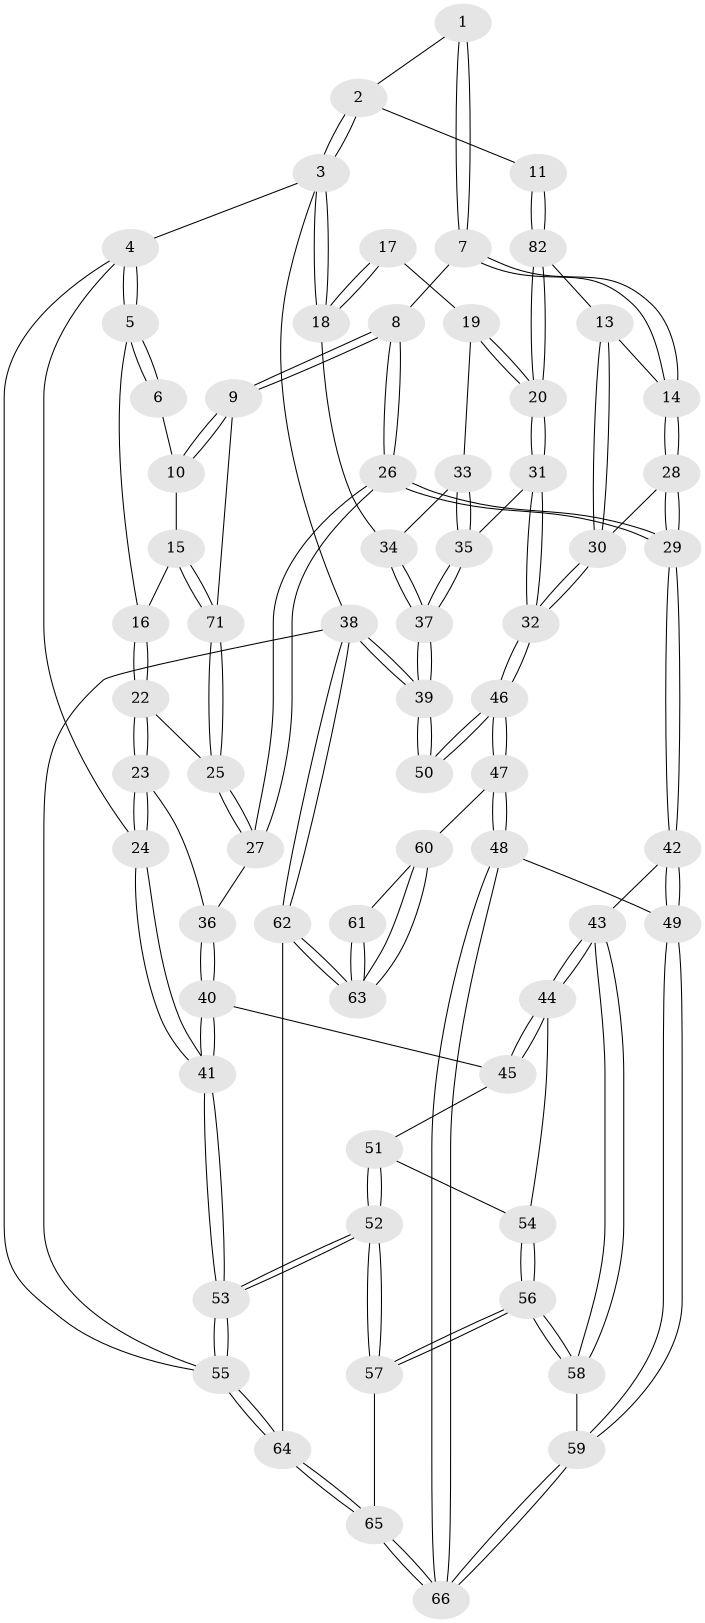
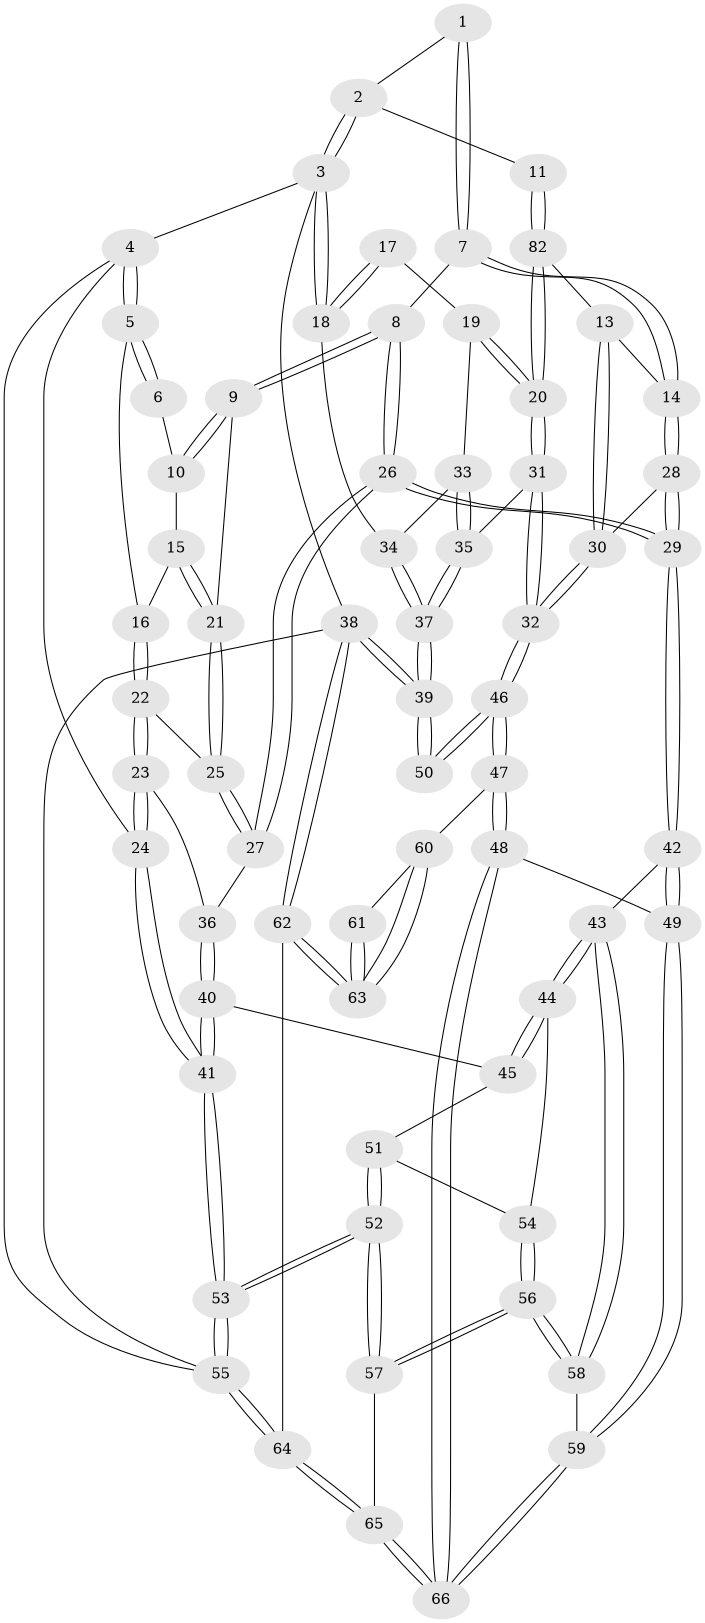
node "71": label "71" -> "21"
